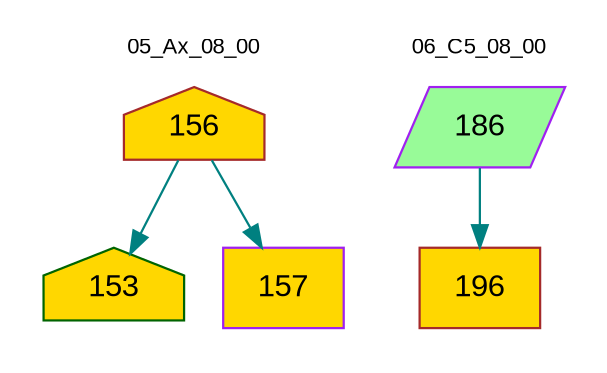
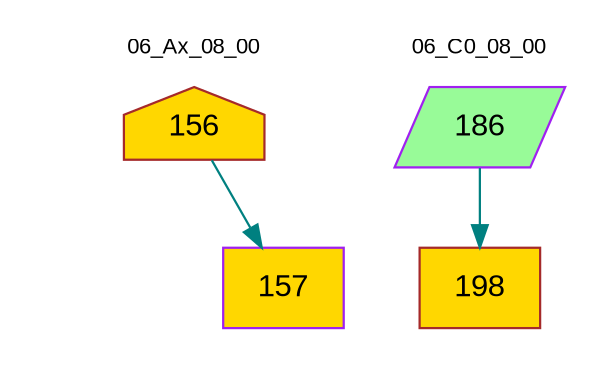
cluster "05_Ax_08_00": label "05_Ax_08_00" -> "06_Ax_08_00"
cluster "06_C5_08_00": label "06_C5_08_00" -> "06_C0_08_00"
node "153": removed
node "196": label "196" -> "198"
